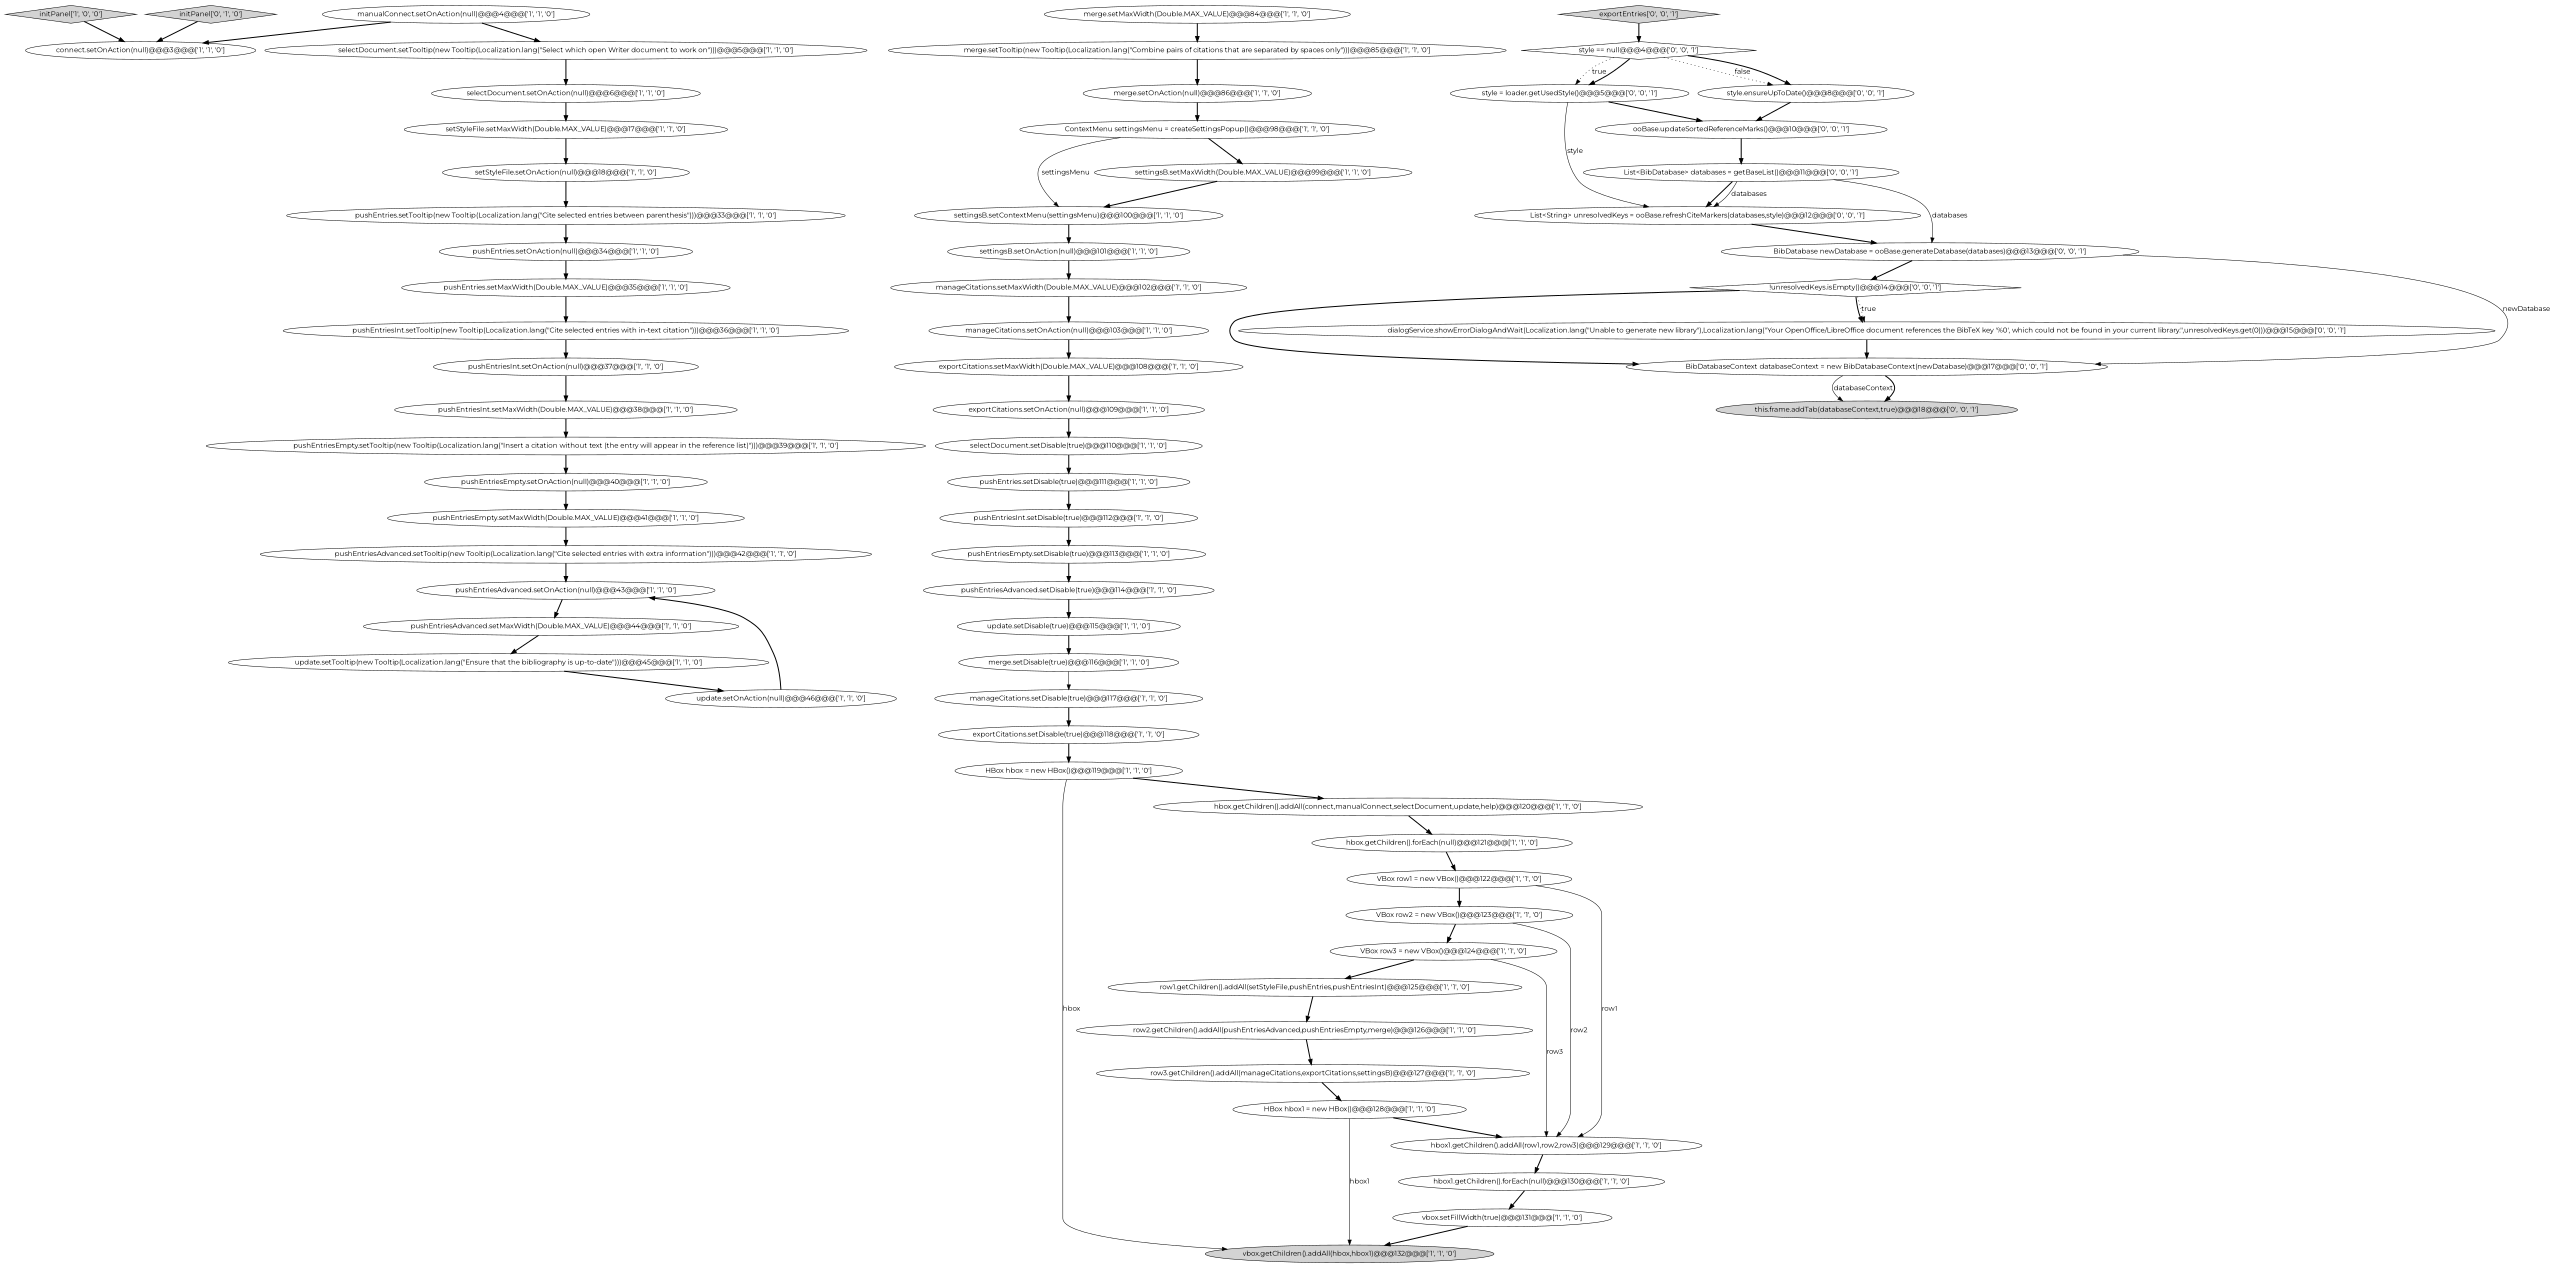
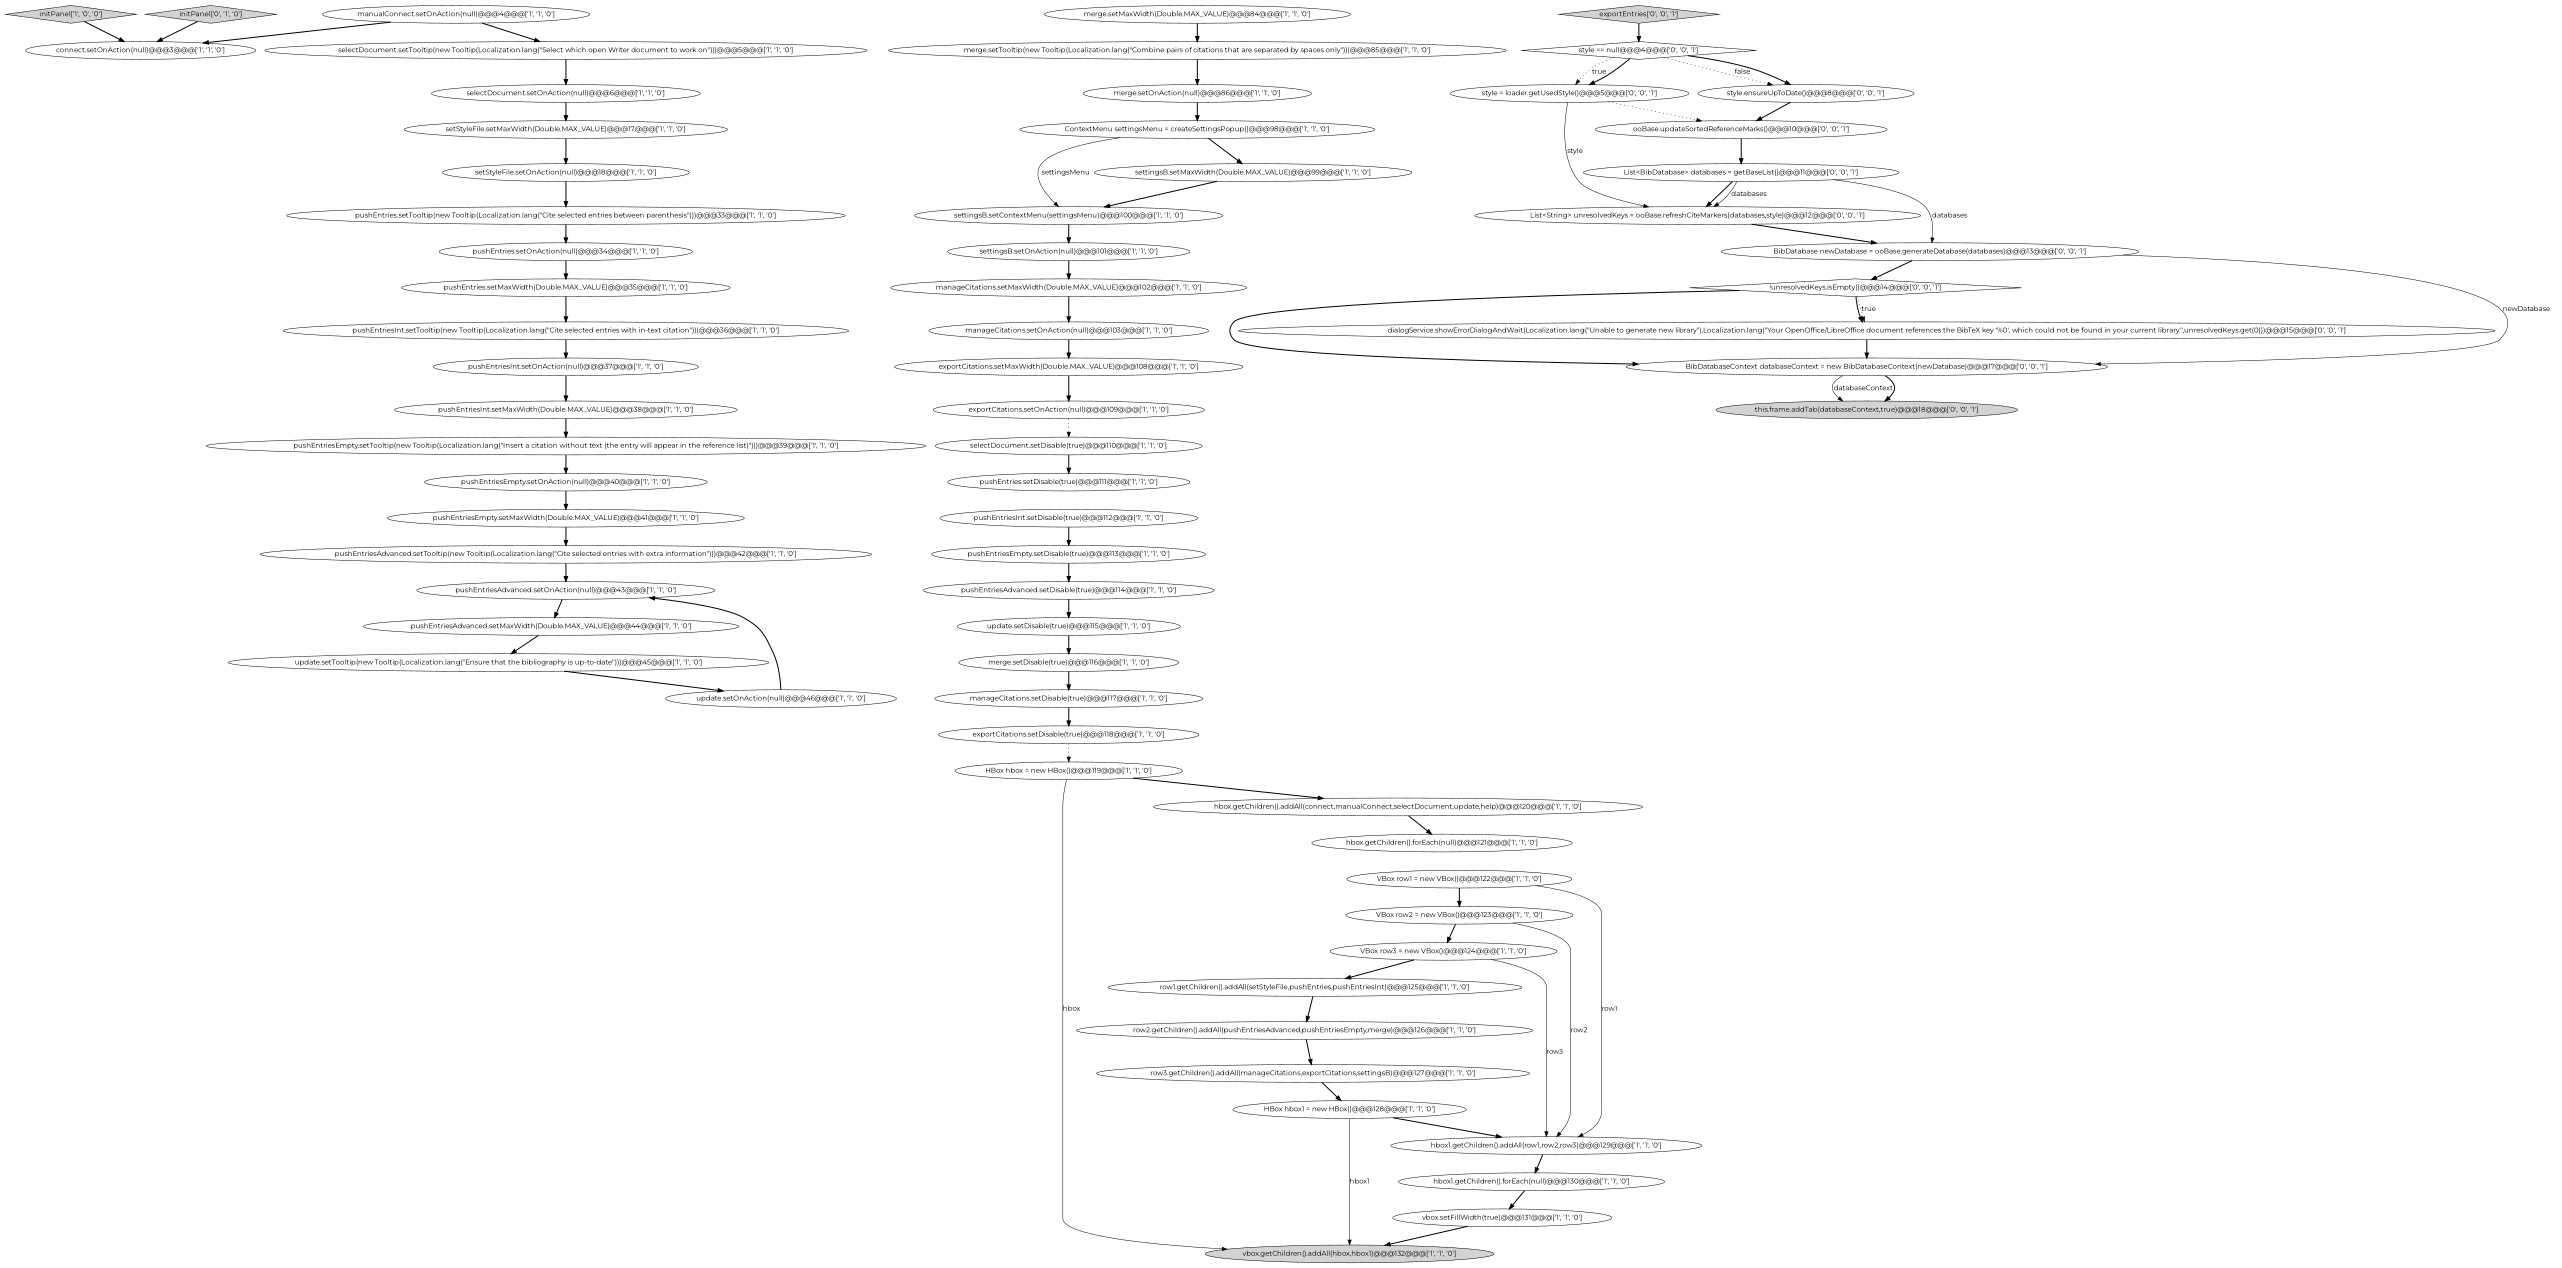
edge "style = loader.getUsedStyle()@@@5@@@['0', '0', '1']" -> "ooBase.updateSortedReferenceMarks()@@@10@@@['0', '0', '1']": style bold -> dotted
edge "exportCitations.setOnAction(null)@@@109@@@['1', '1', '0']" -> "selectDocument.setDisable(true)@@@110@@@['1', '1', '0']": style bold -> dotted
edge "pushEntries.setDisable(true)@@@111@@@['1', '1', '0']" -> "pushEntriesInt.setDisable(true)@@@112@@@['1', '1', '0']": removed
edge "merge.setDisable(true)@@@116@@@['1', '1', '0']" -> "manageCitations.setDisable(true)@@@117@@@['1', '1', '0']": style solid -> bold
edge "exportCitations.setDisable(true)@@@118@@@['1', '1', '0']" -> "HBox hbox = new HBox()@@@119@@@['1', '1', '0']": style bold -> dotted
edge "hbox.getChildren().forEach(null)@@@121@@@['1', '1', '0']" -> "VBox row1 = new VBox()@@@122@@@['1', '1', '0']": removed
